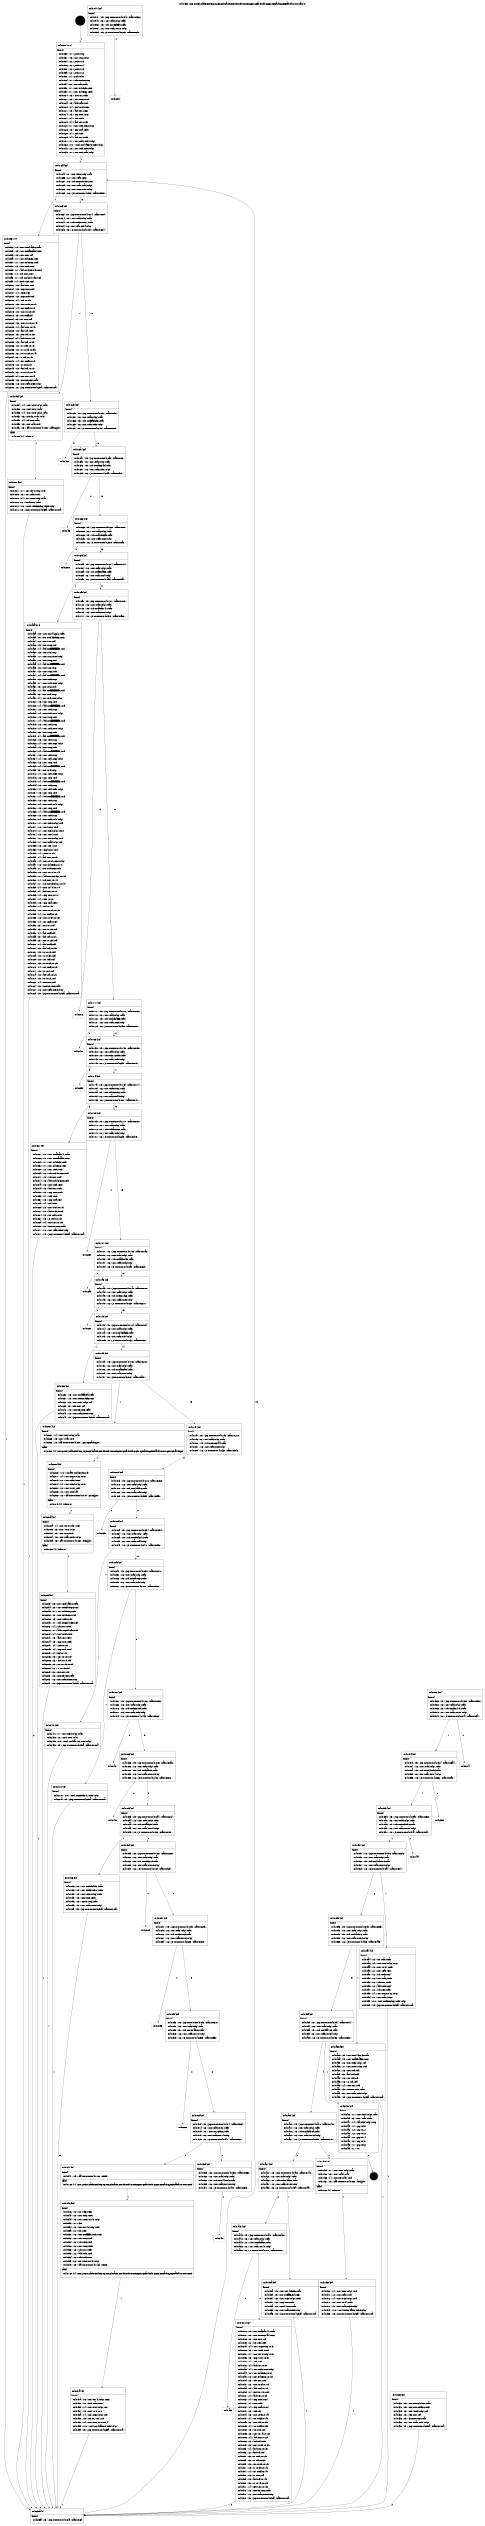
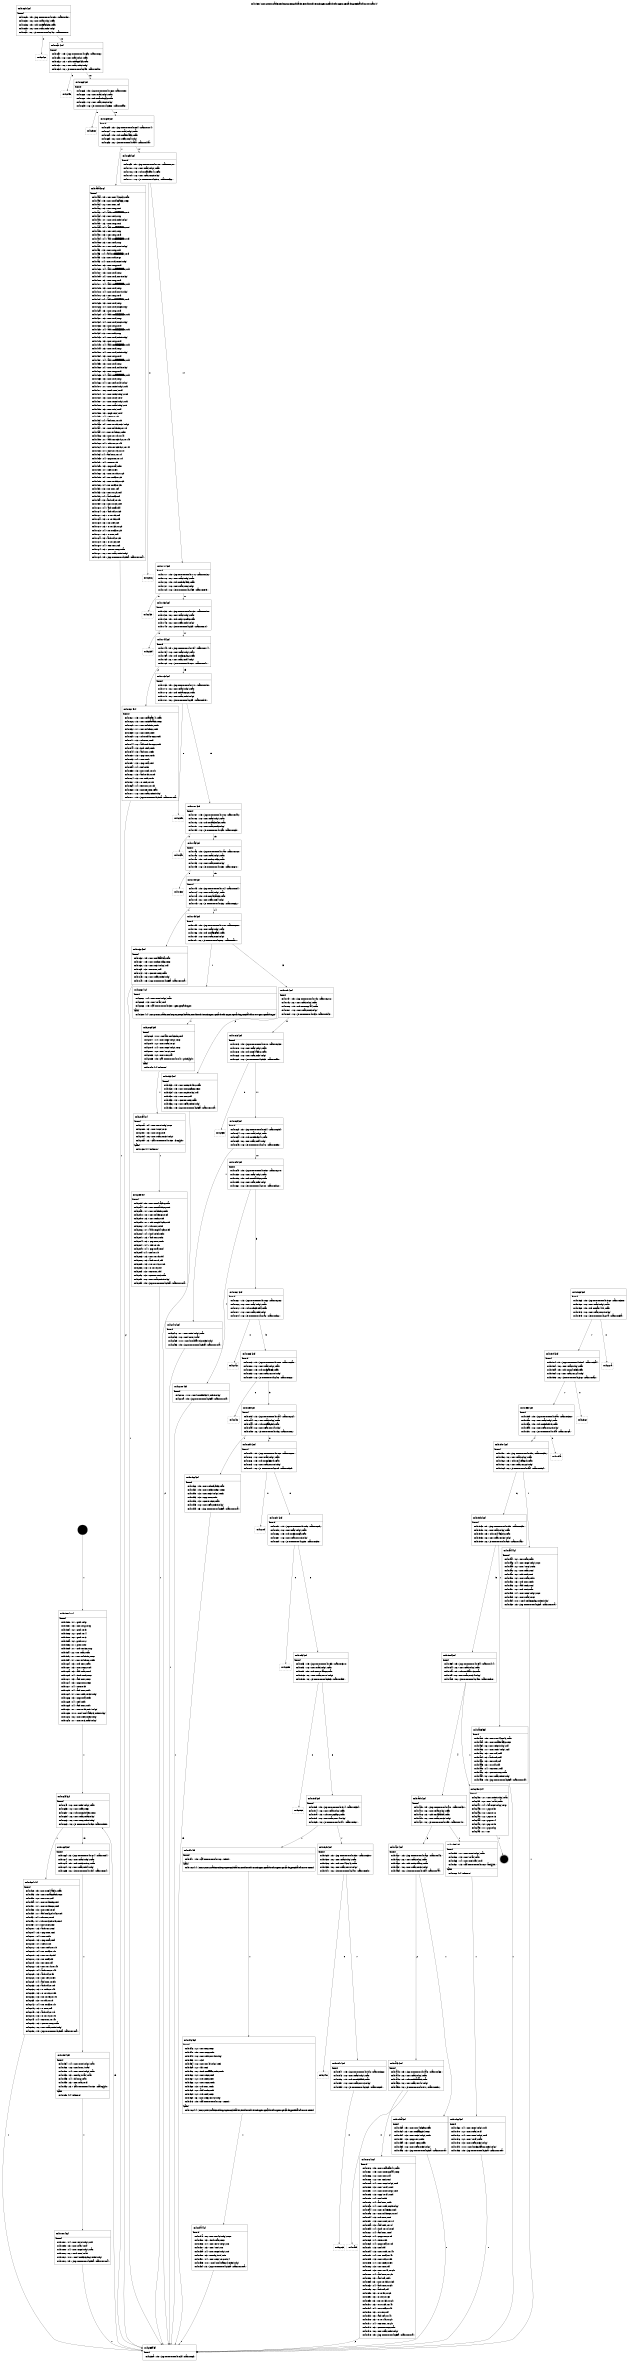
edge "0x40166f [28]" -> "0x40168b [28]": removed, label "18"
edge "0x4017f7 [28]" -> "0x401f23 [30]": added, label "2"
edge "0x40192b [28]" -> "0x401947 [28]": added, label "7"
